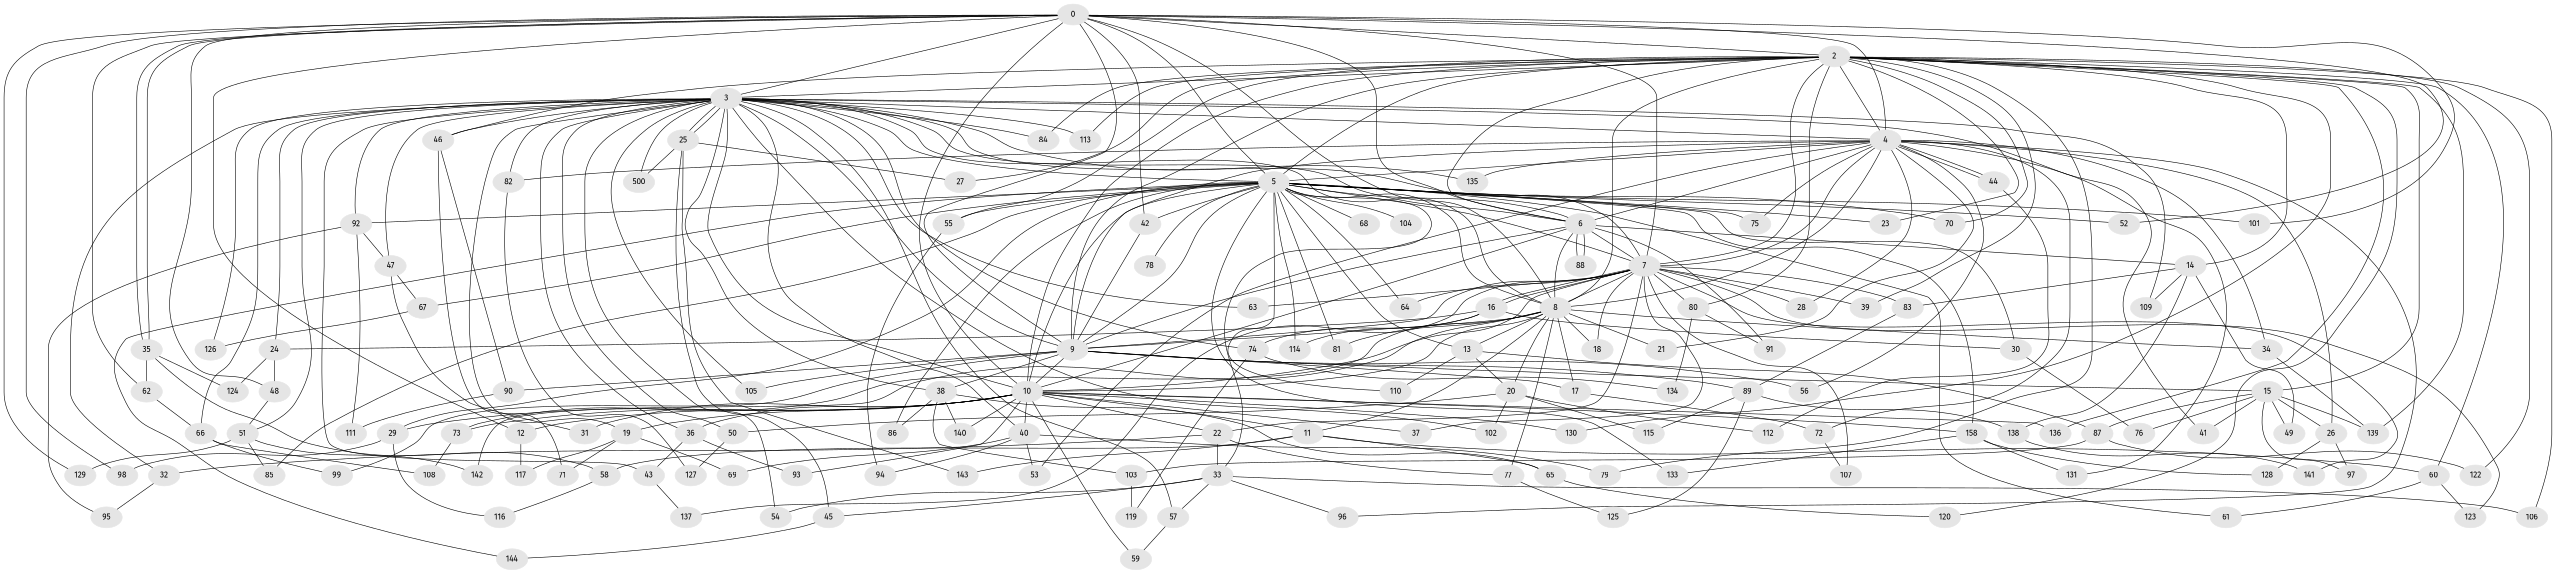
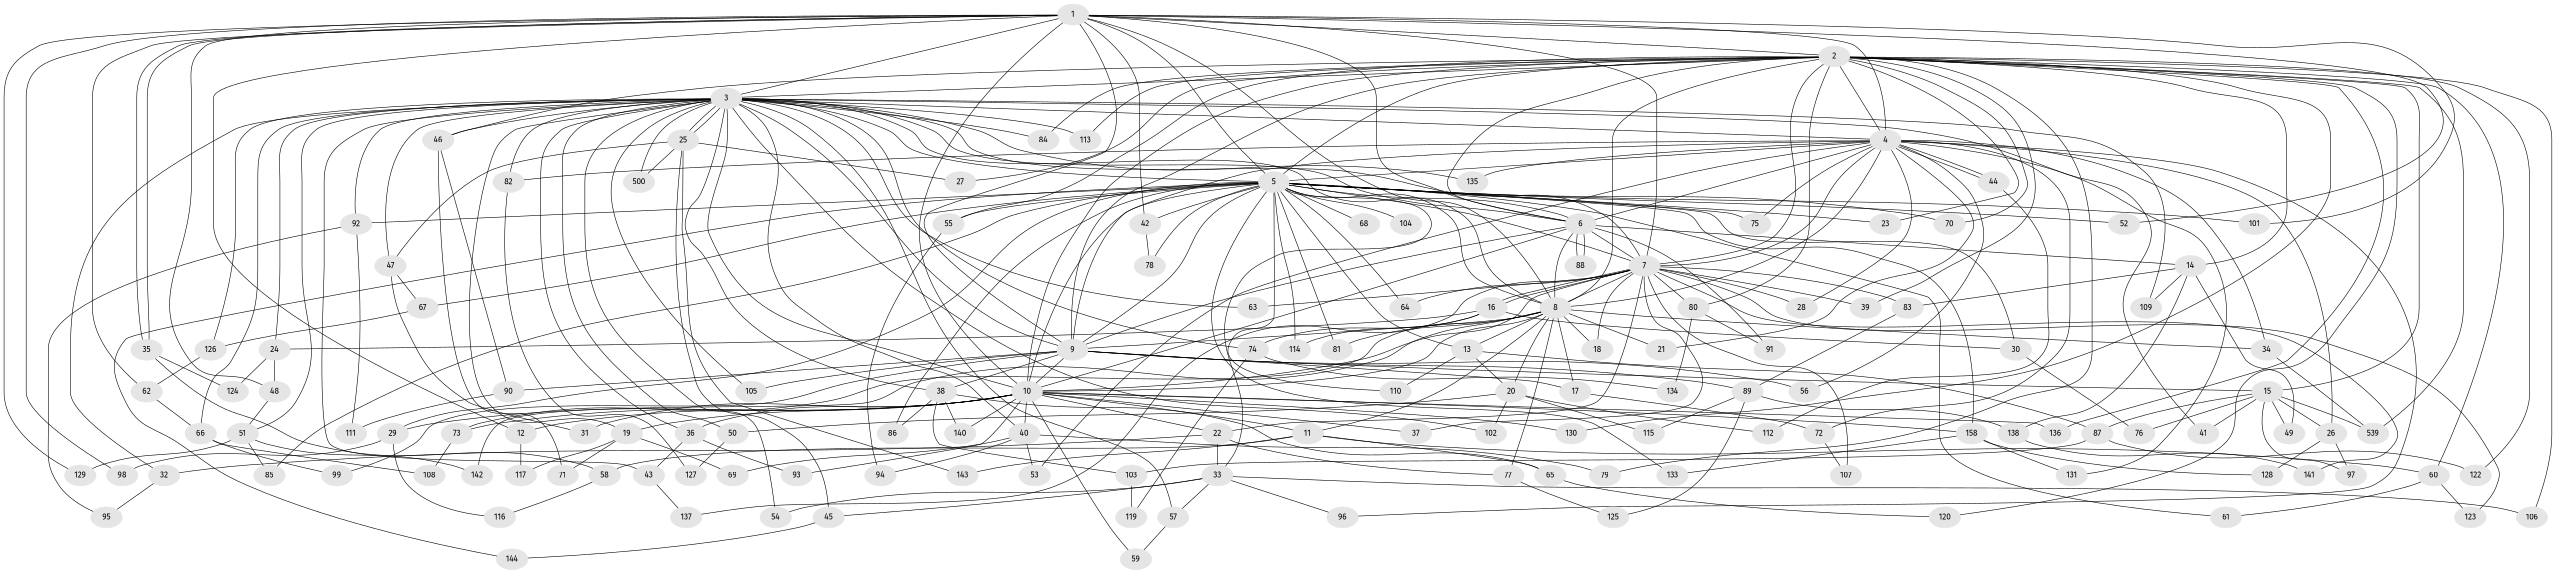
node "0": label "0" -> "1"
edge "92" -- "47": now "25" -- "47"
edge "42" -- "9": now "42" -- "78"
edge "7" -- "9": removed
edge "35" -- "62": now "126" -- "62"
node "139": label "139" -> "539"
